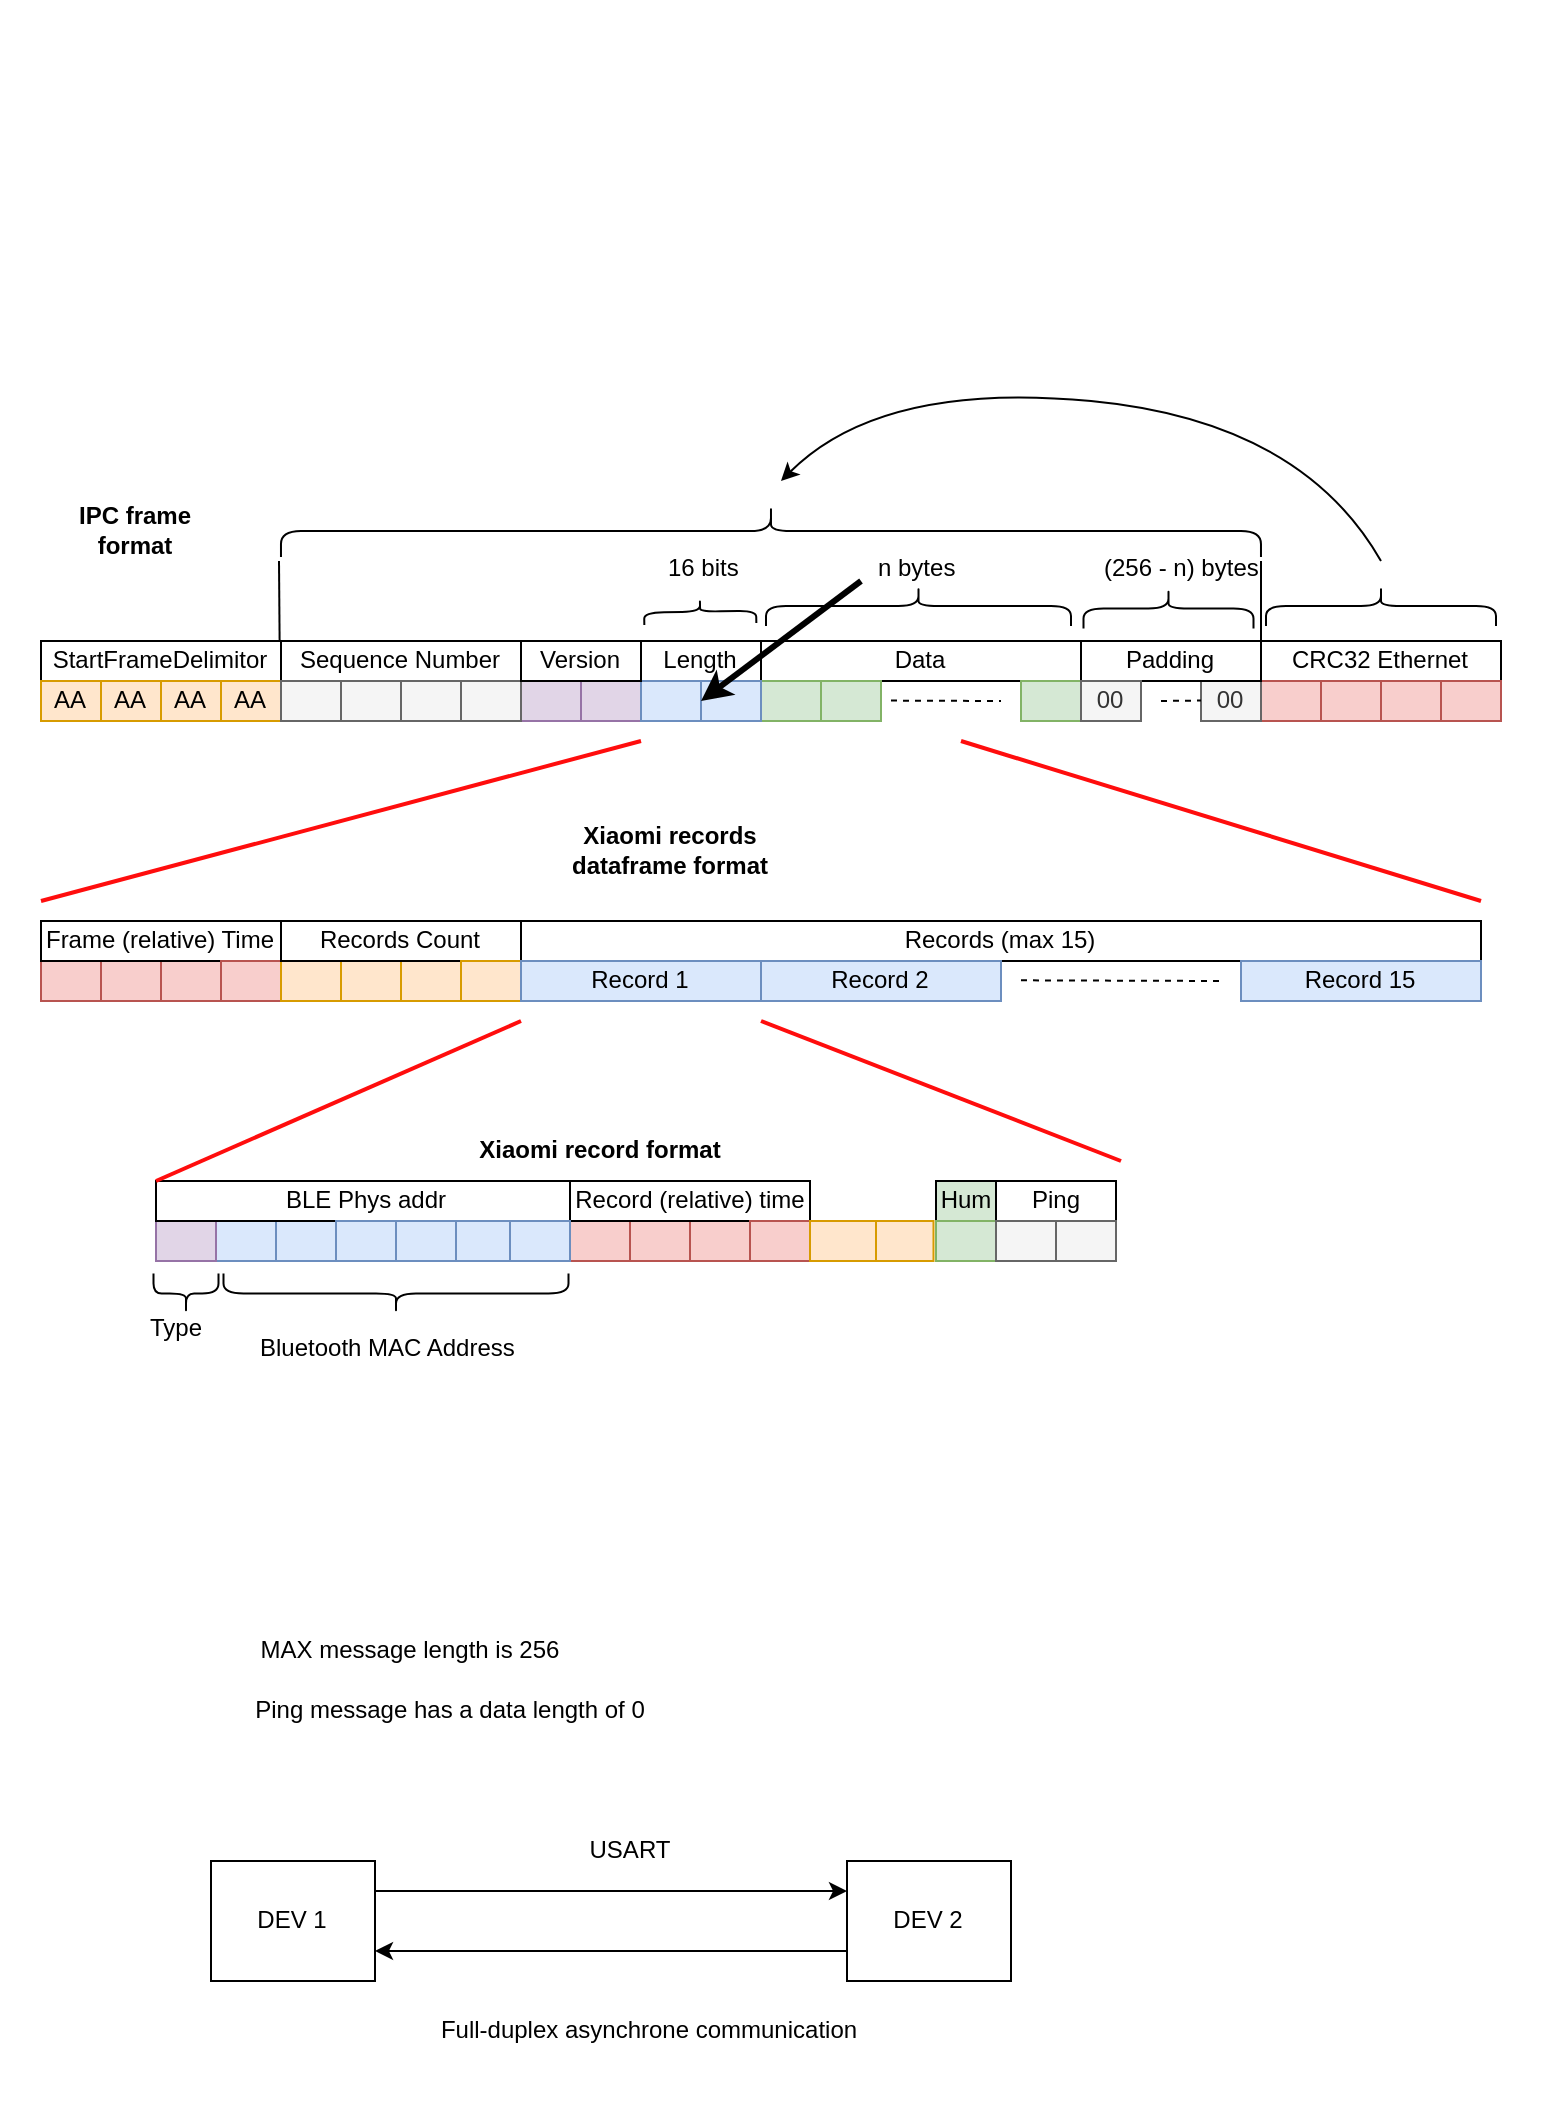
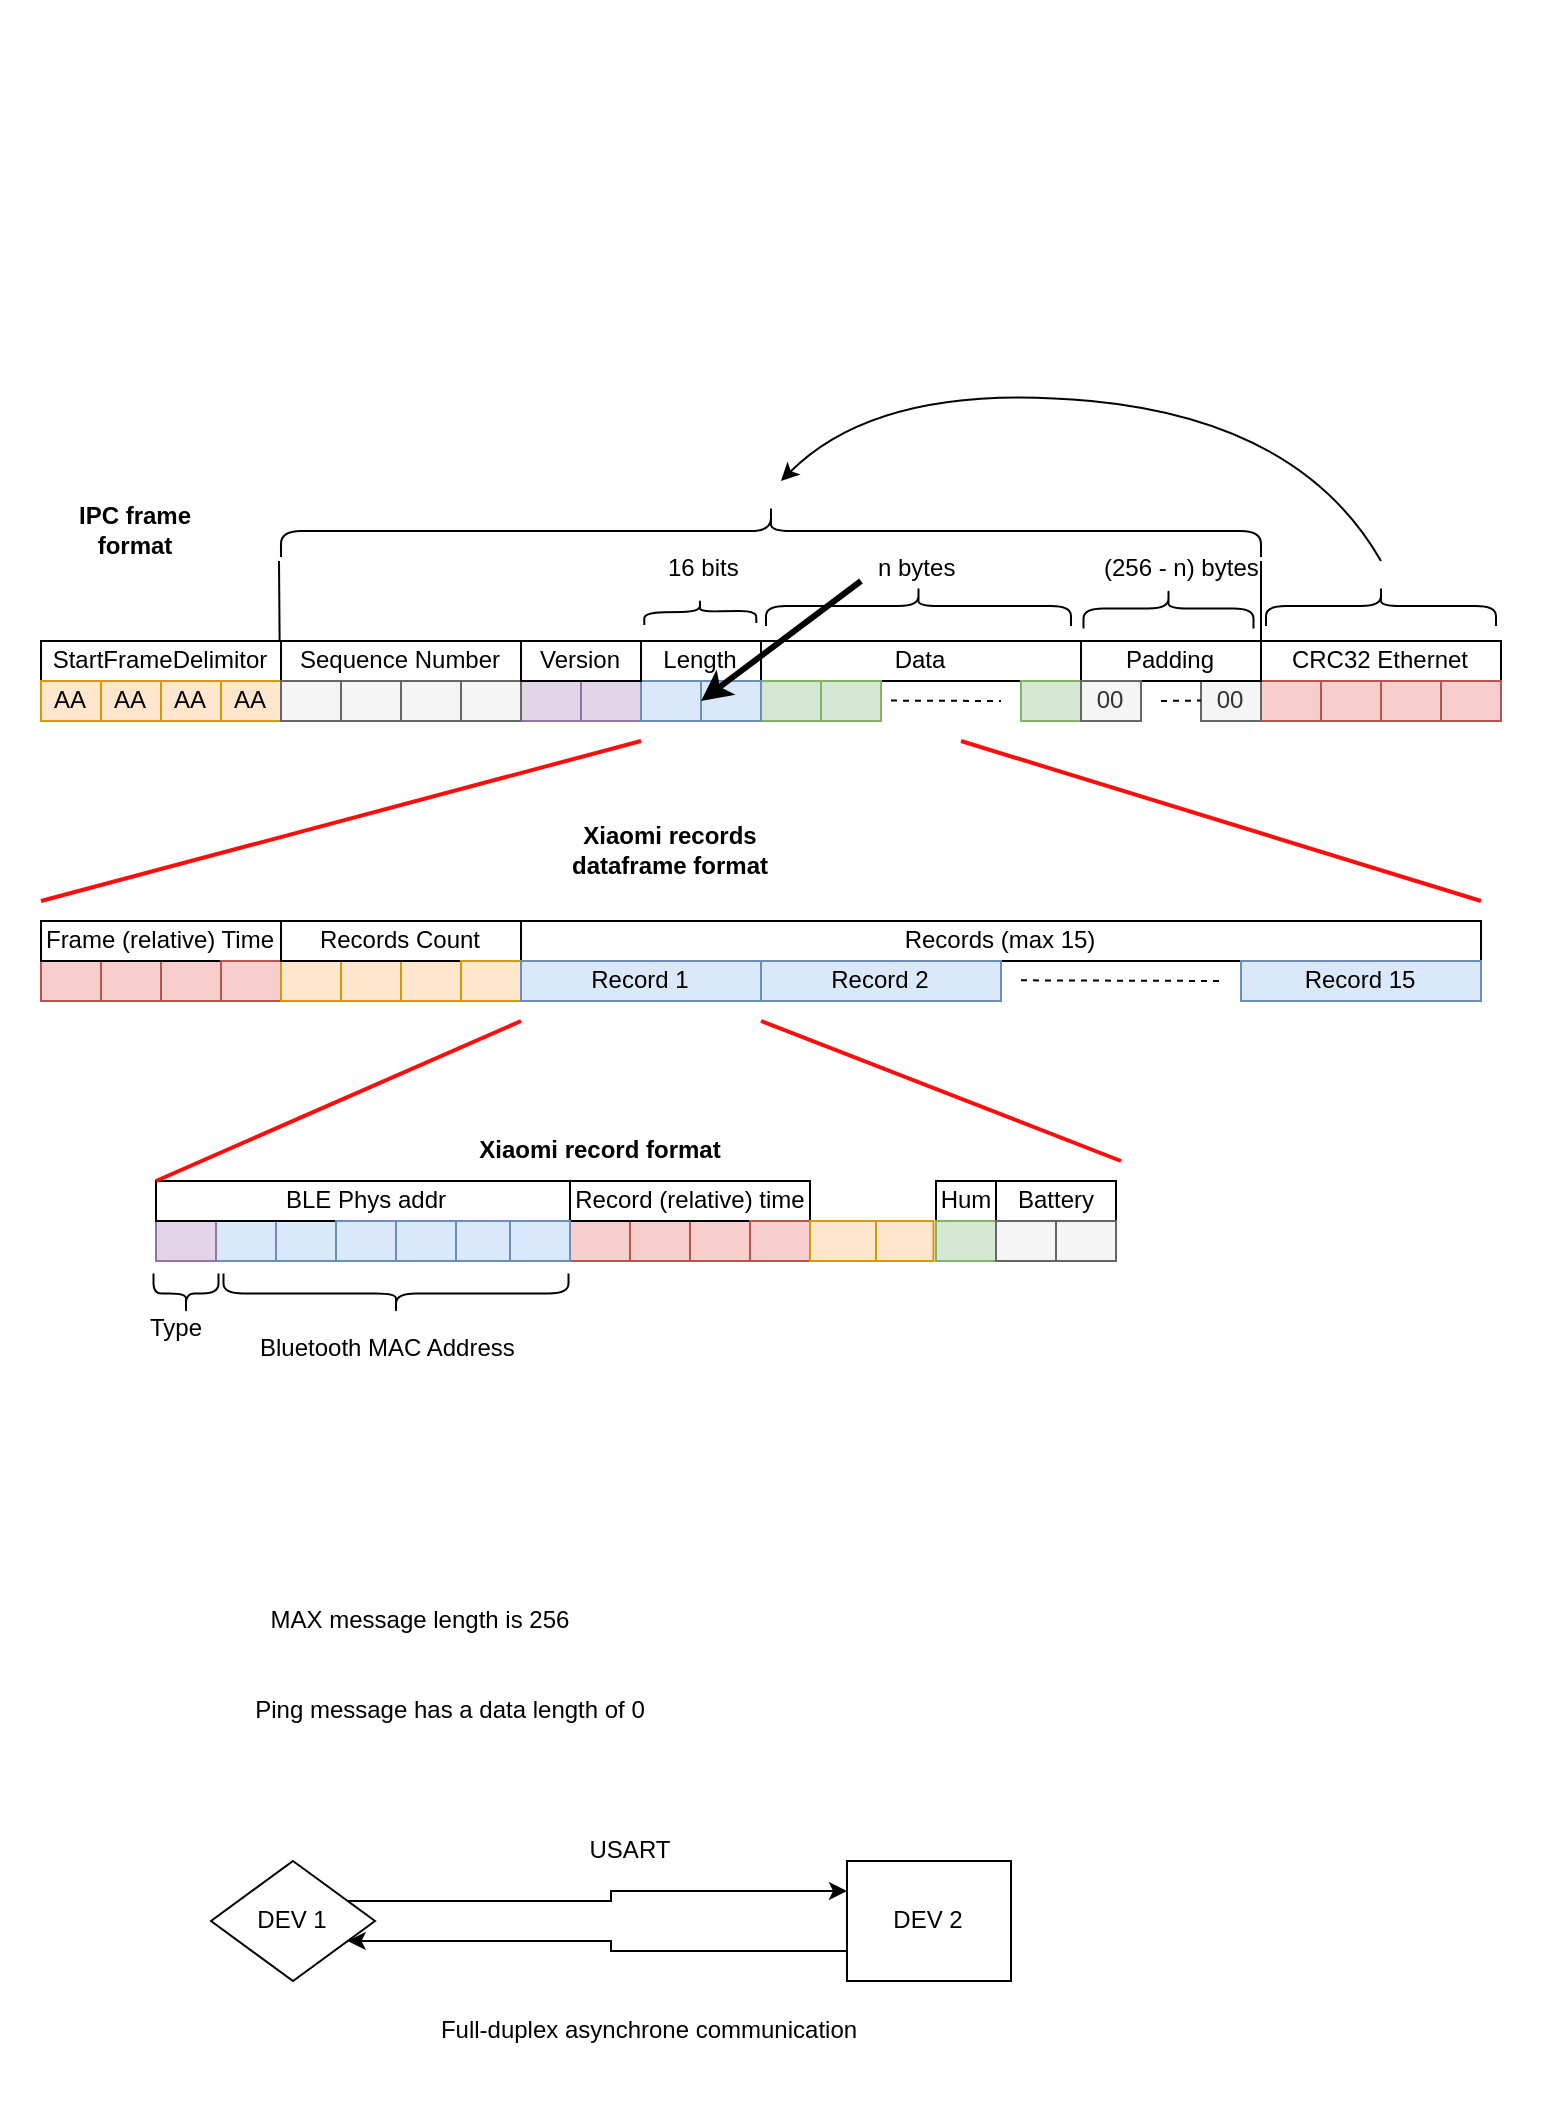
node "Hum": fillcolor #d5e8d4 -> #ffffff
node "Ping": label "Ping" -> "Battery"
node "MAX message length is 256": moved (411, 1651) -> (421, 1621)
node "DEV 1": shape rectangle -> diamond
